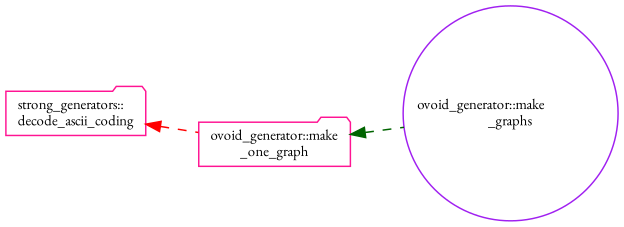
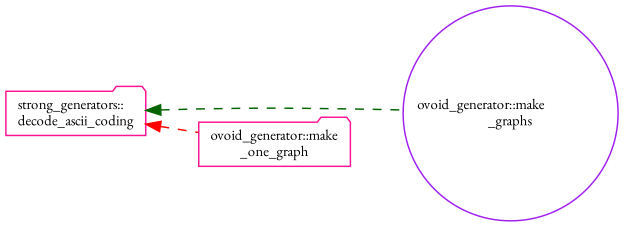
edge "ovoid_generator::make _graphs" -> "ovoid_generator::make _one_graph": now "ovoid_generator::make _graphs" -> "strong_generators:: decode_ascii_coding"
